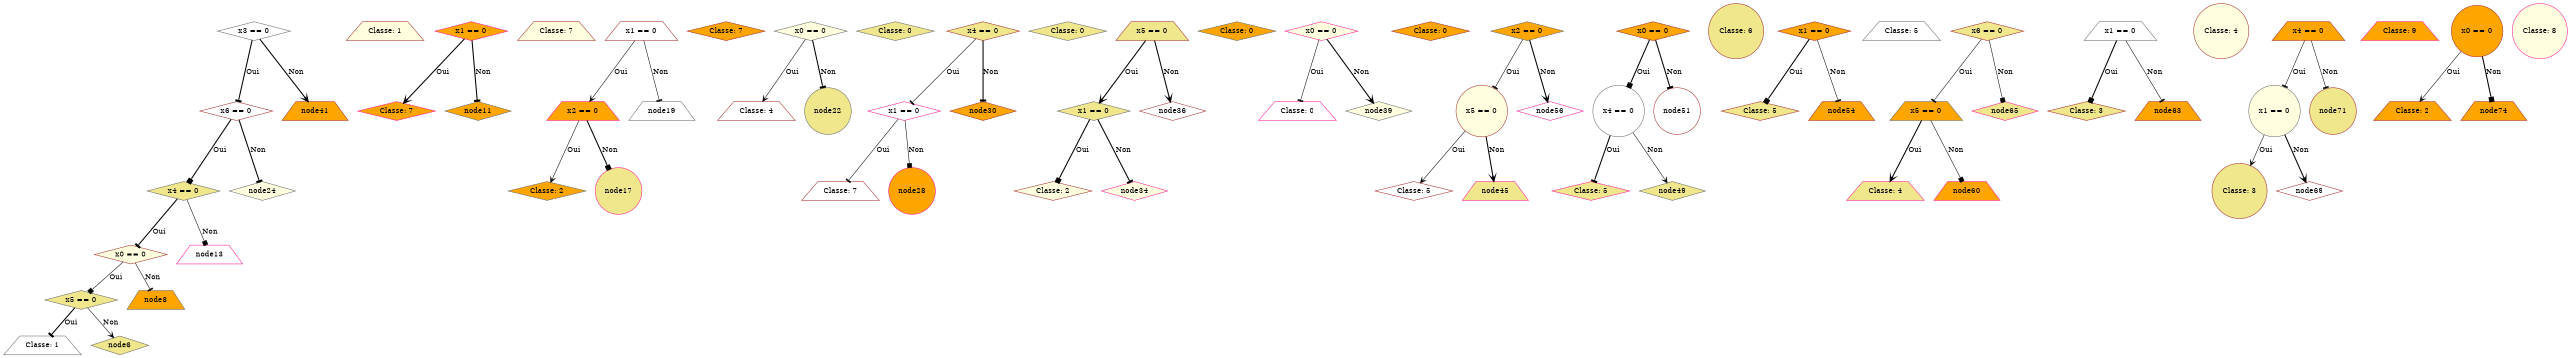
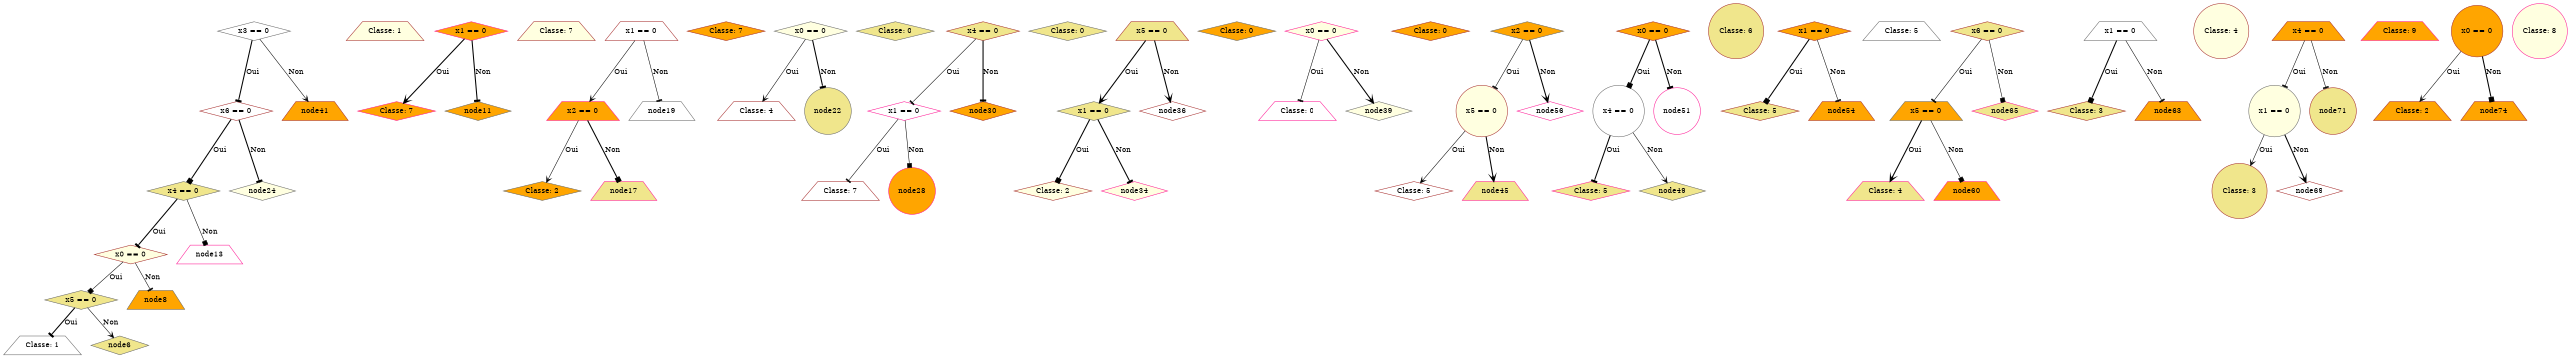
edge "x3 == 0" -> "node41": style bold -> solid
node "node51": color brown -> deeppink
node "node17": shape circle -> trapezium
